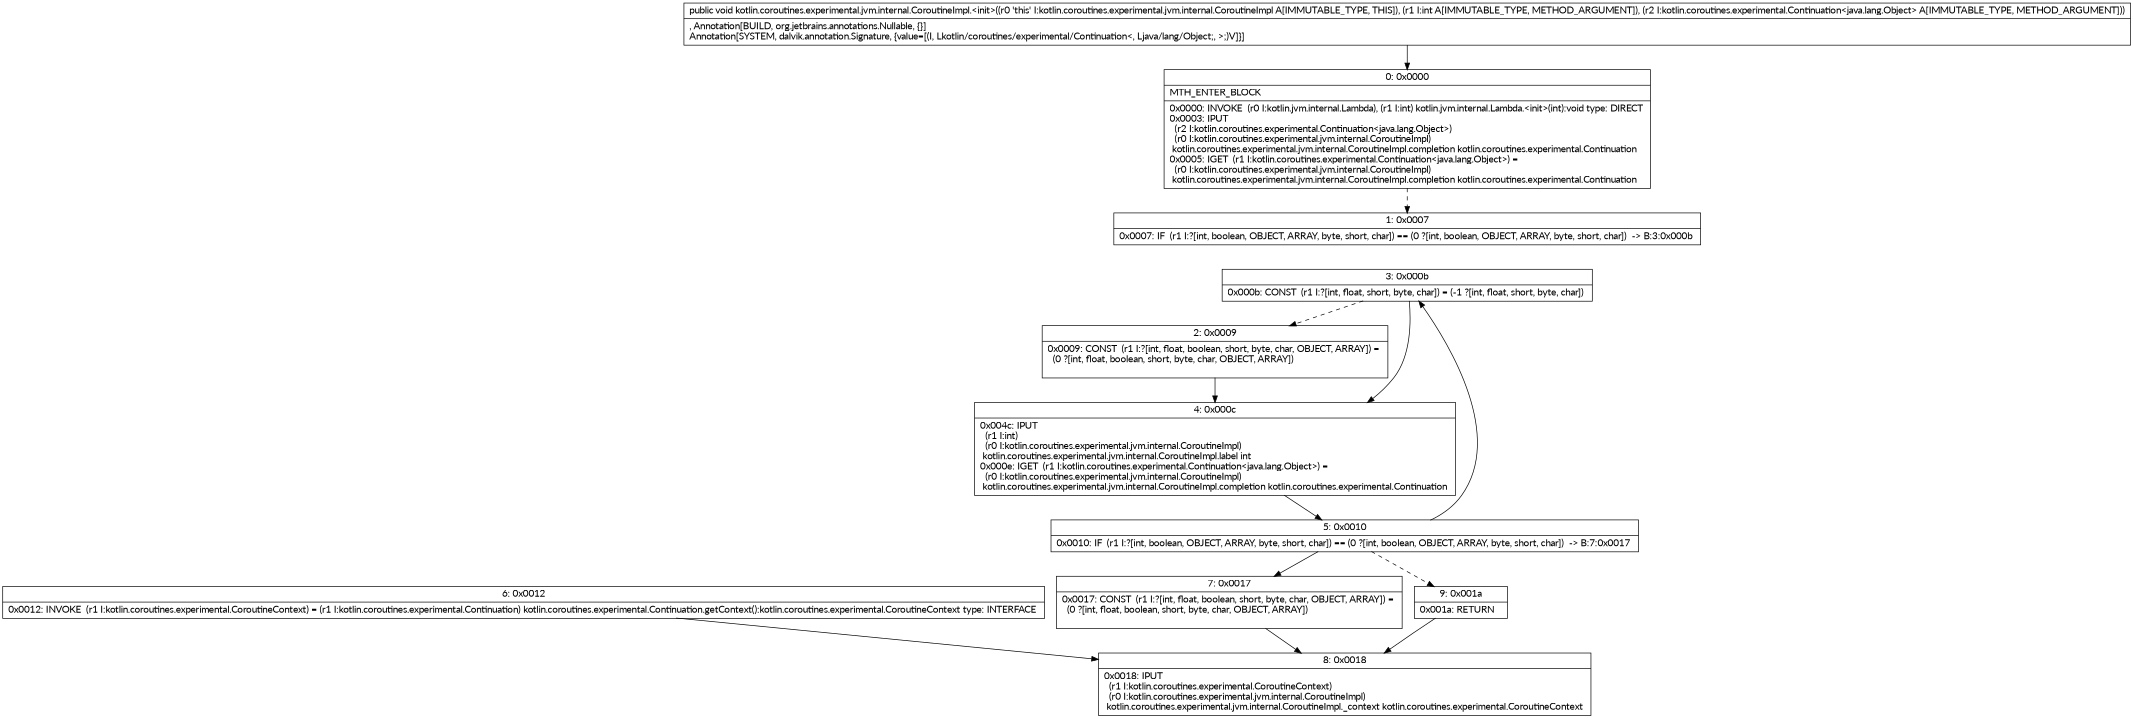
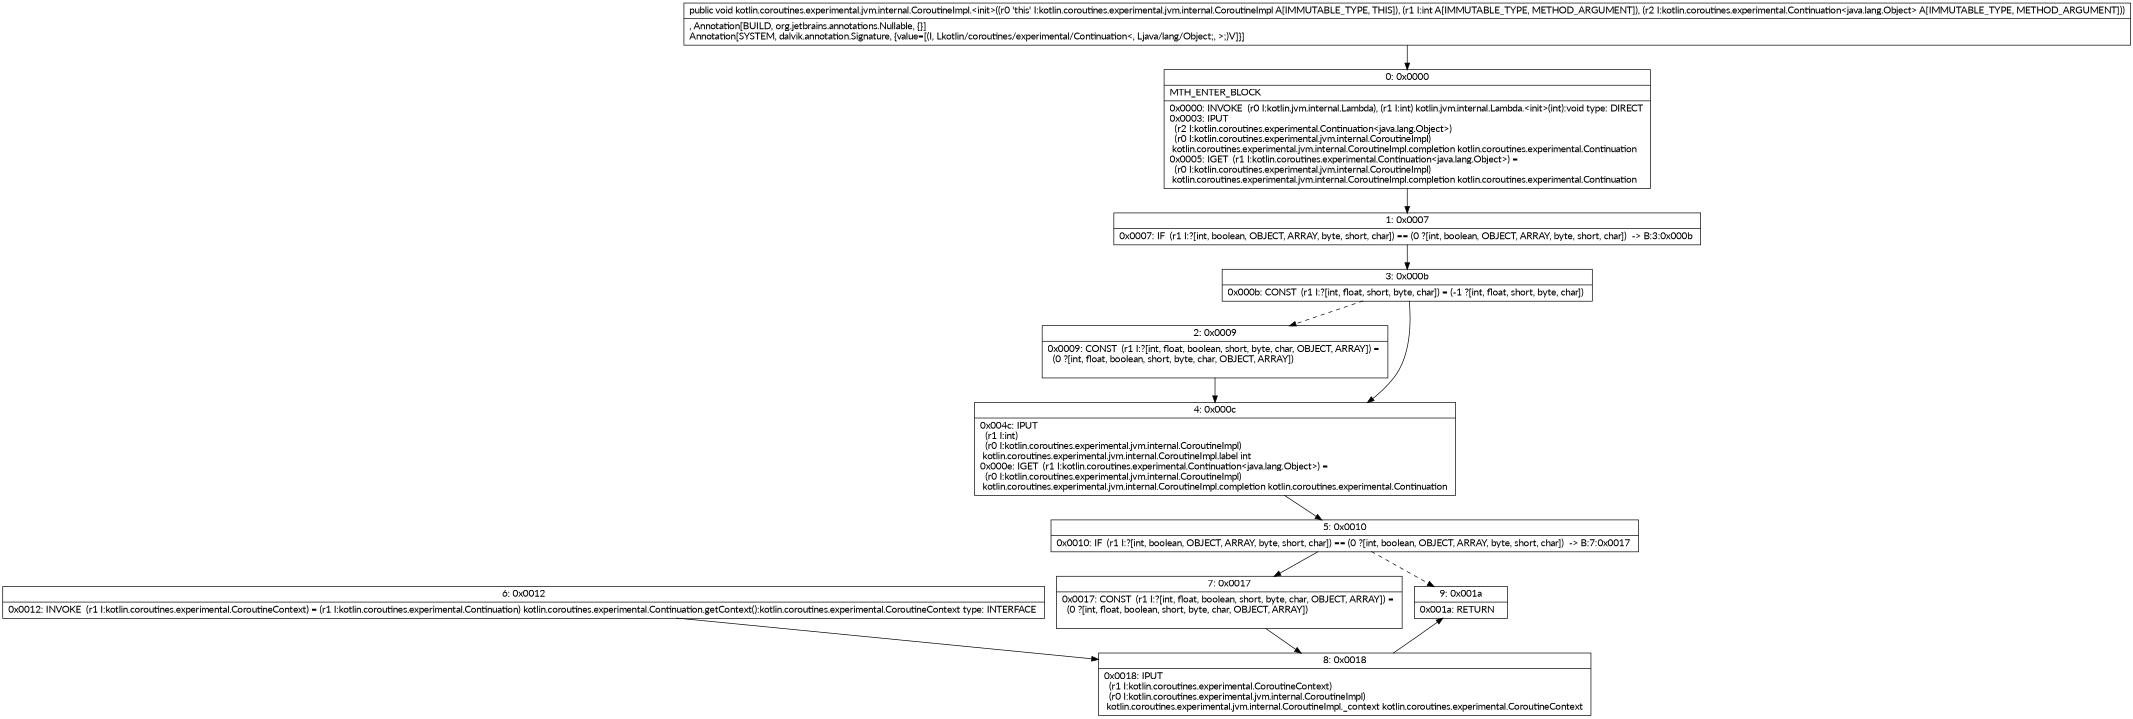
edge "0: 0x0000" -> "1: 0x0007": style dashed -> solid
edge "5: 0x0010" -> "3: 0x000b": now "1: 0x0007" -> "3: 0x000b"
edge "9: 0x001a" -> "8: 0x0018": reversed
